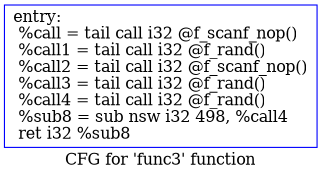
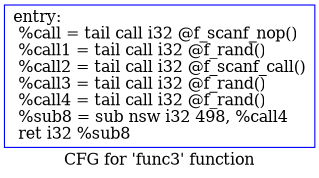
node "entry:": text "%call2 = tail call i32 @f_scanf_nop()" -> "%call2 = tail call i32 @f_scanf_call()"
